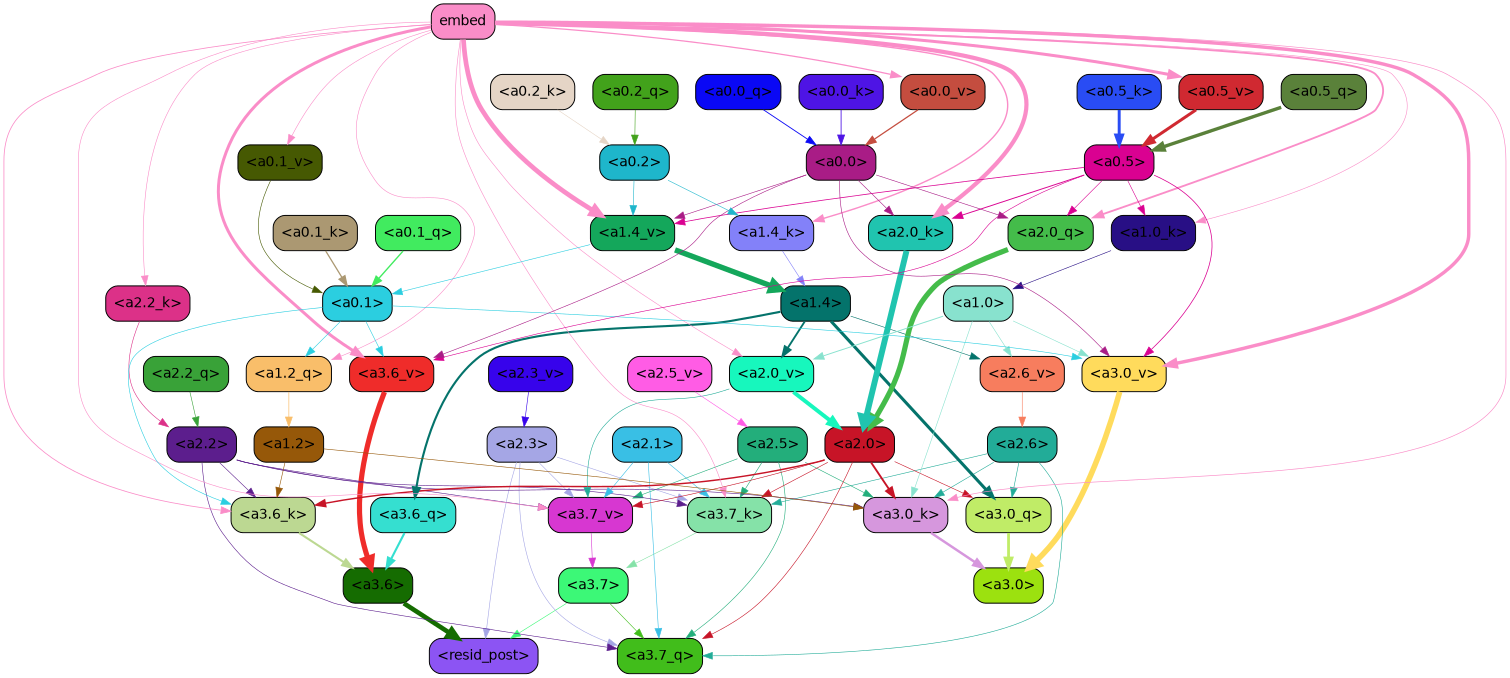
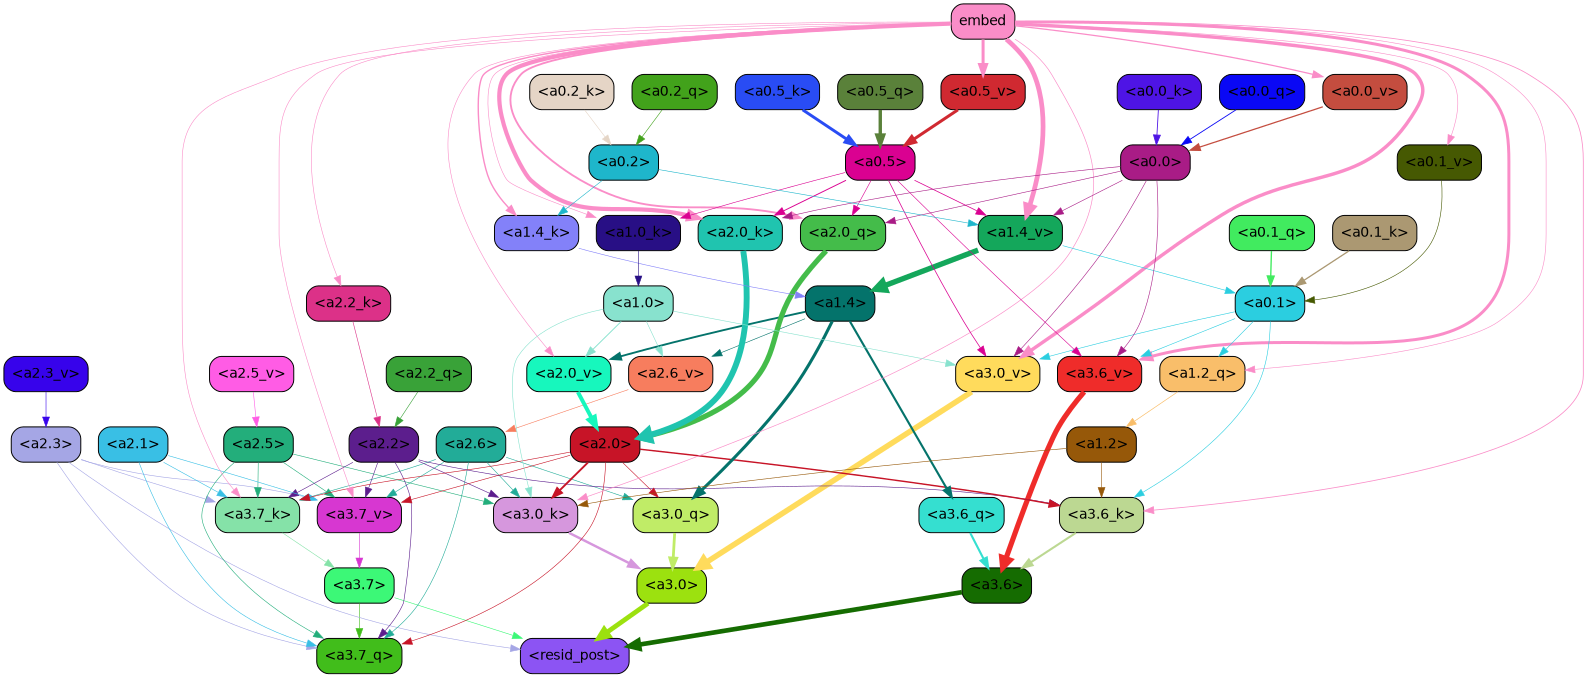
edge "<a2.0_v>" -> "<a3.7_v>": now "<a2.6>" -> "<a3.7_v>"
edge "<a3.0>" -> "<resid_post>": added
